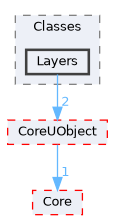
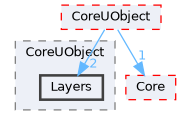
cluster "Classes": label "Classes" -> "CoreUObject"
edge "Layers" -> "CoreUObject": reversed
